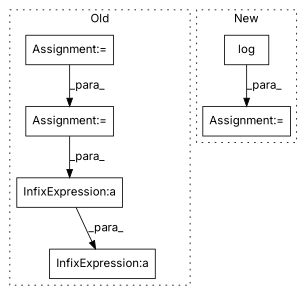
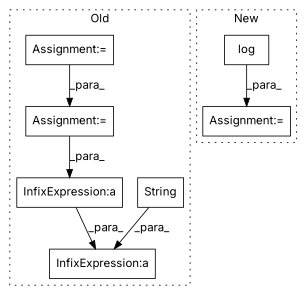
node "String": added
